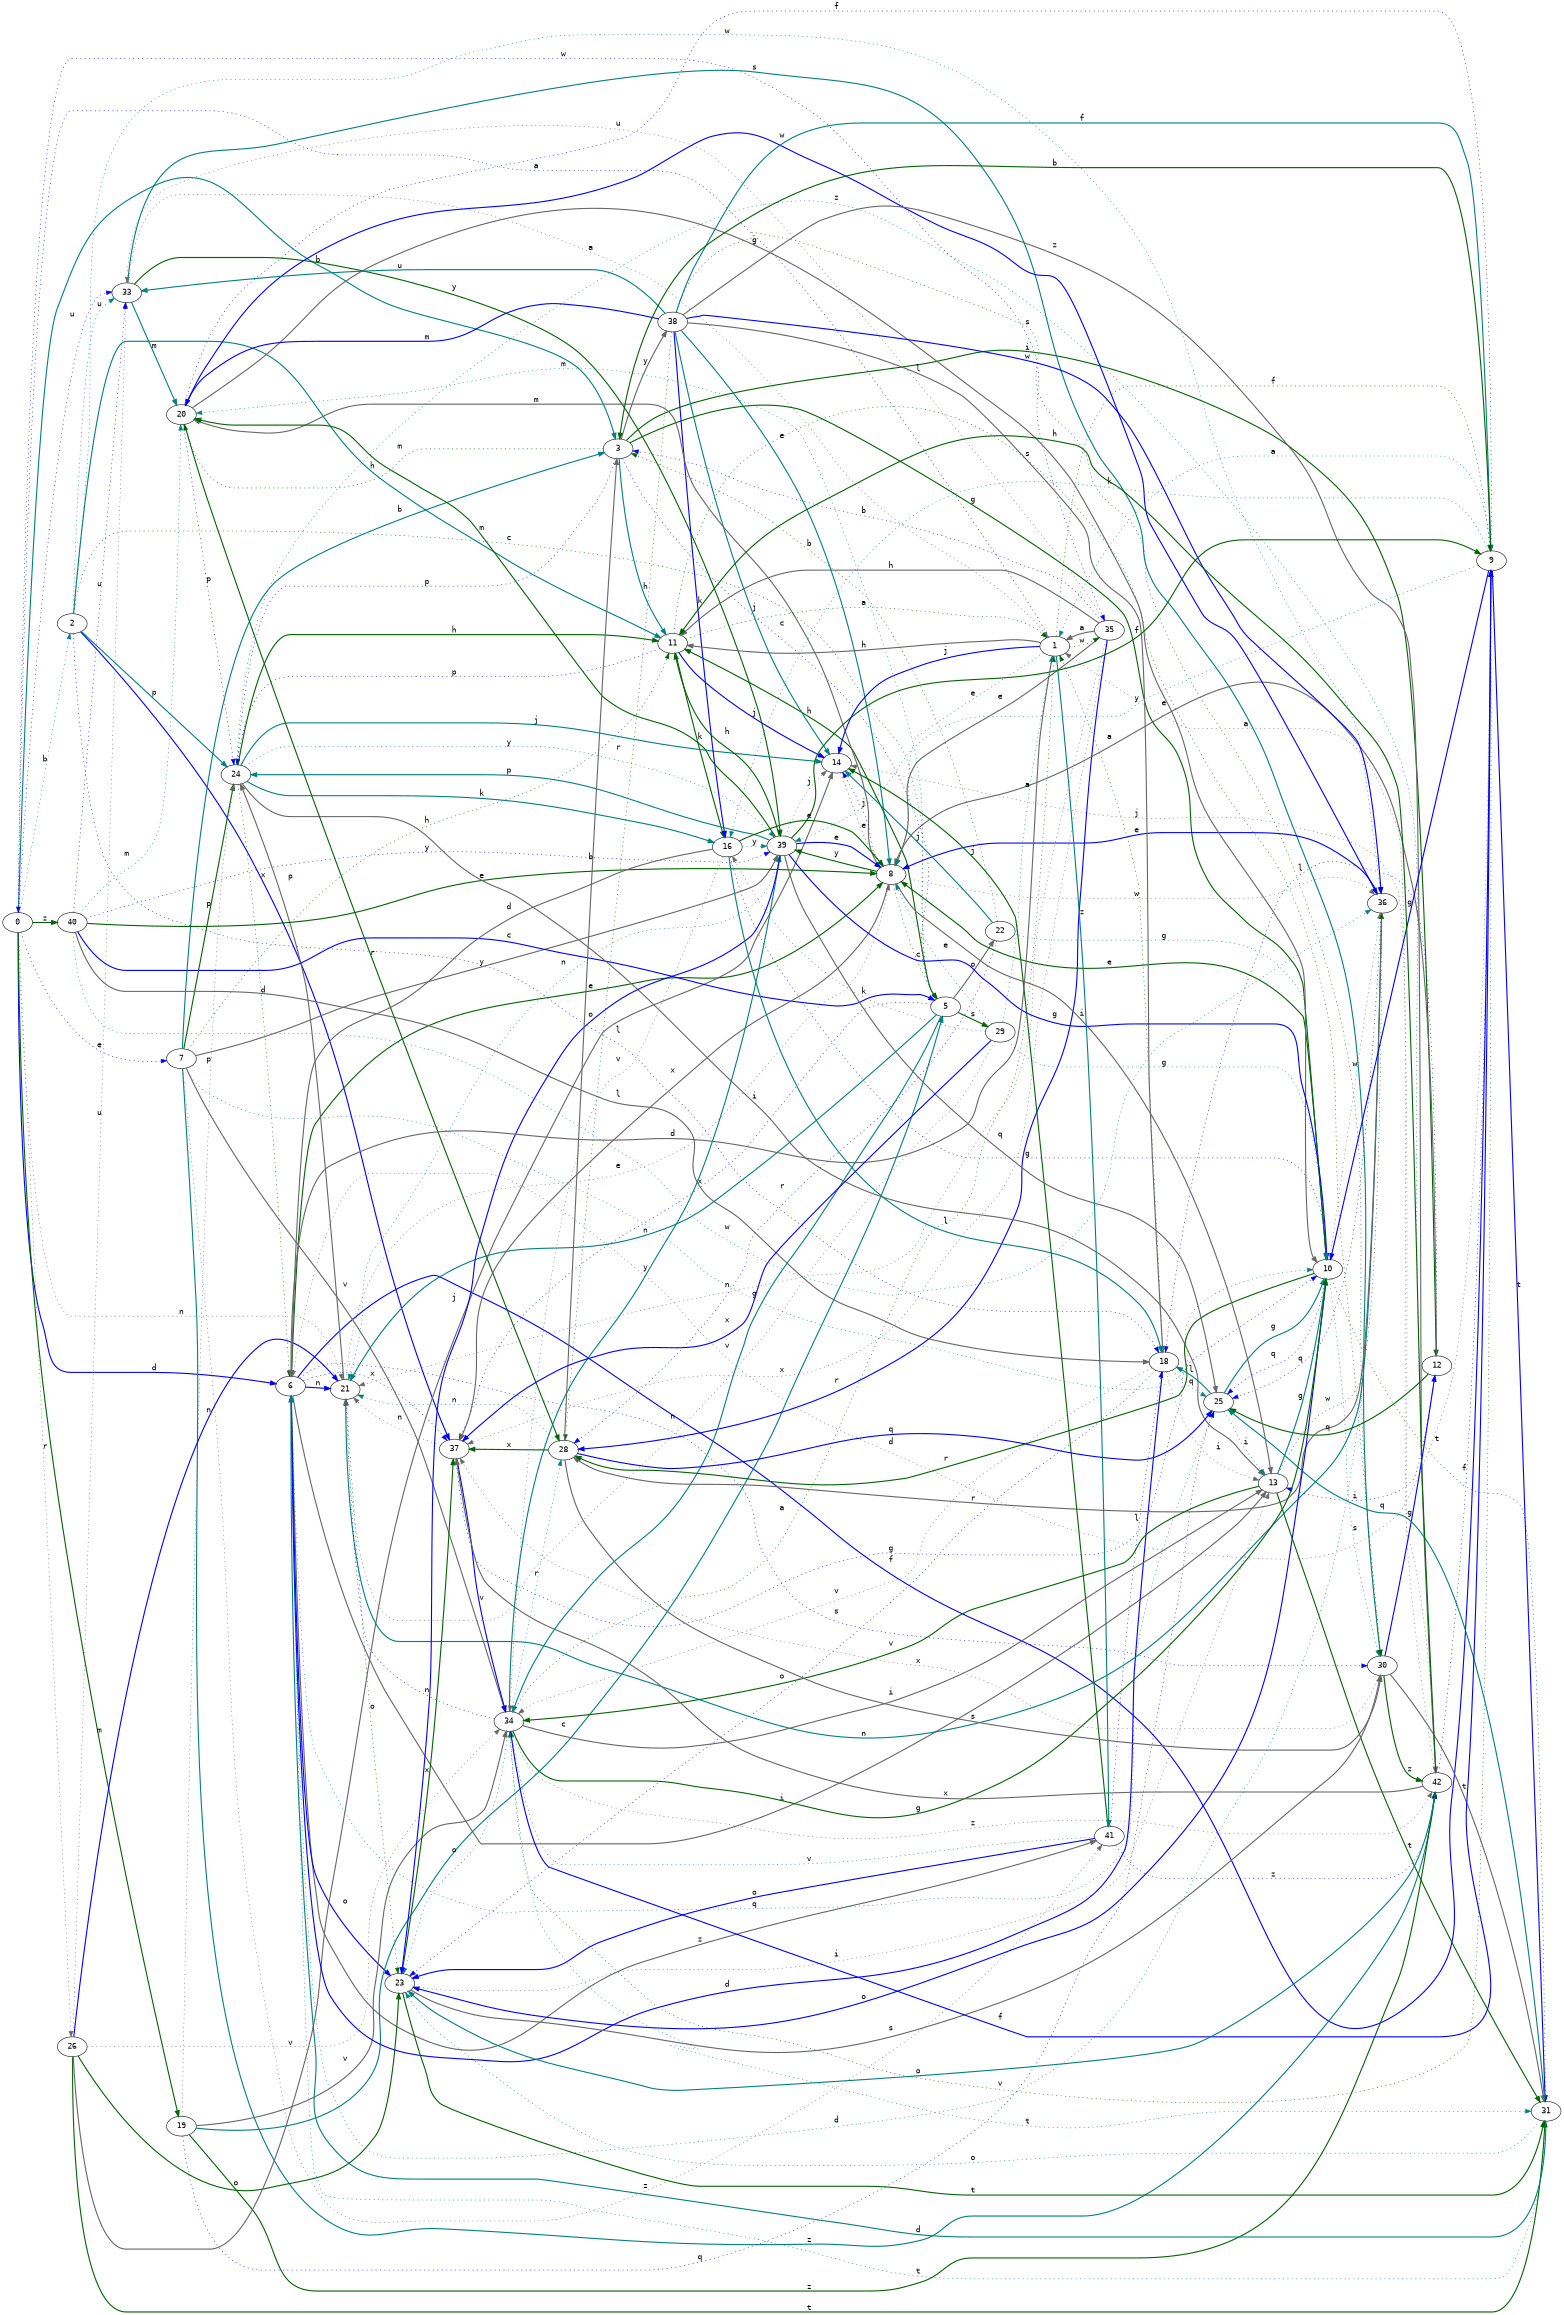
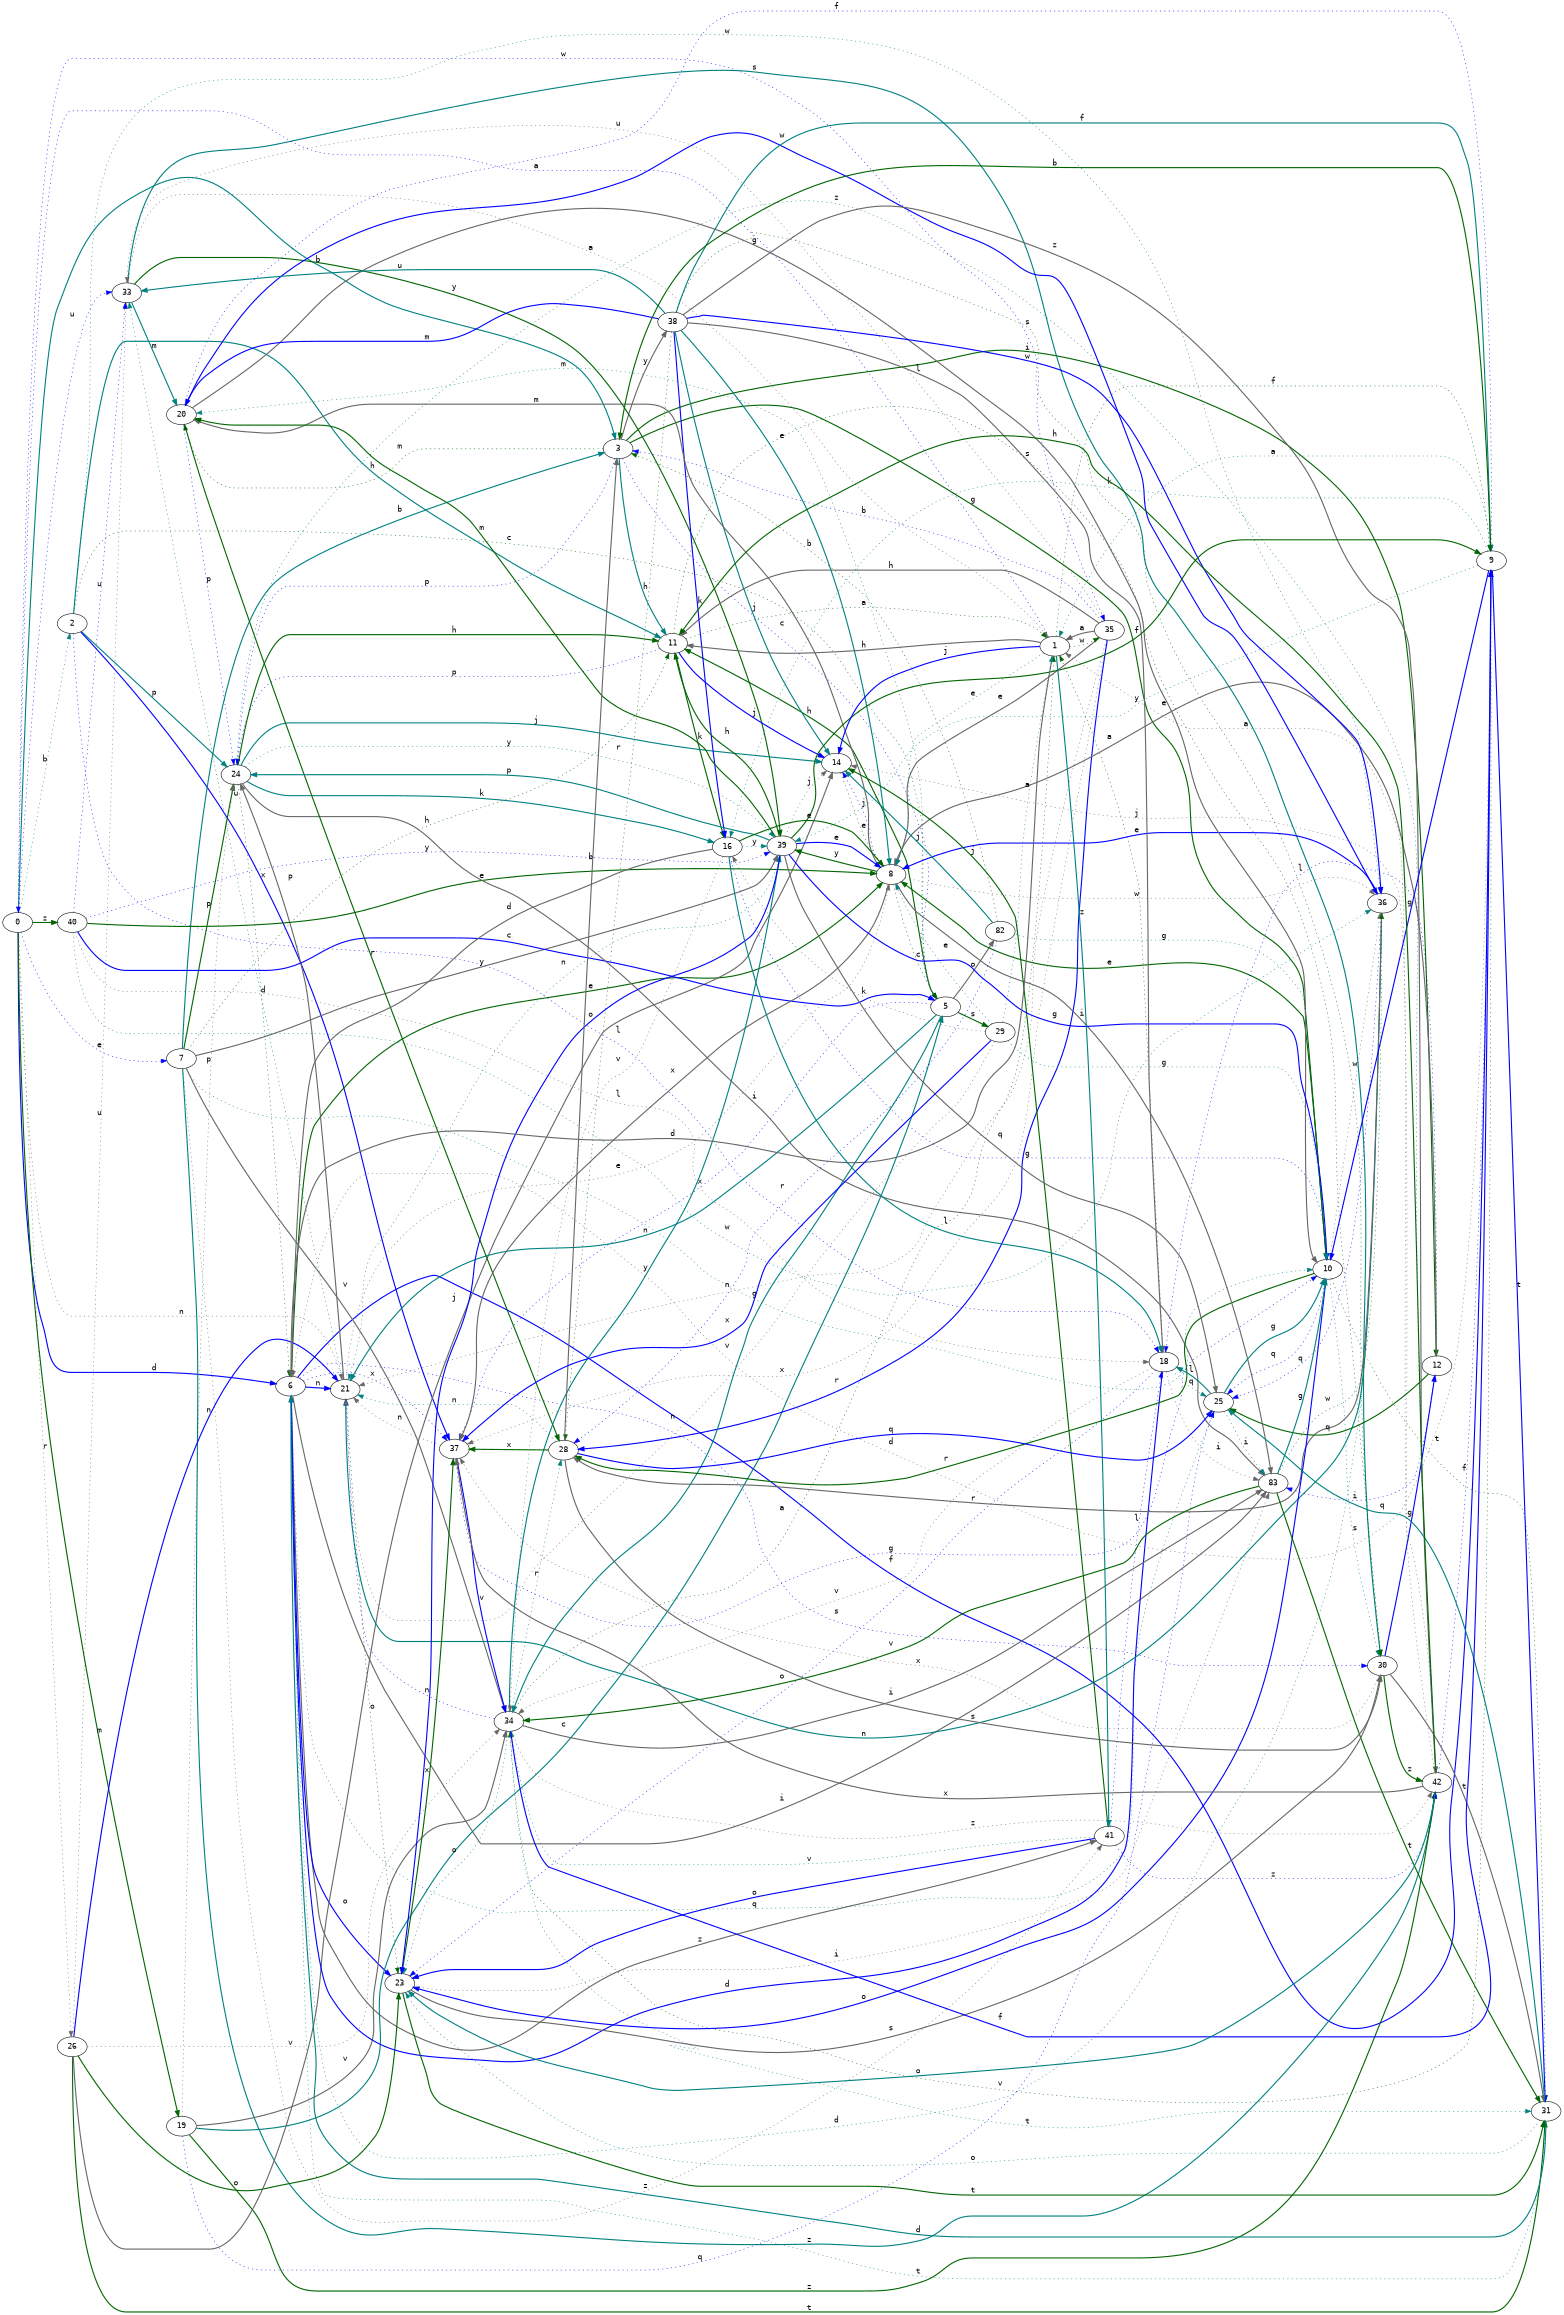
edge "2" -> "33": now "21" -> "33"
edge "40" -> "20": removed, label "m"
node "22": label "22" -> "82"
edge "40" -> "18": style bold -> dotted
node "13": label "13" -> "83"
edge "34" -> "10": removed, label "g"
